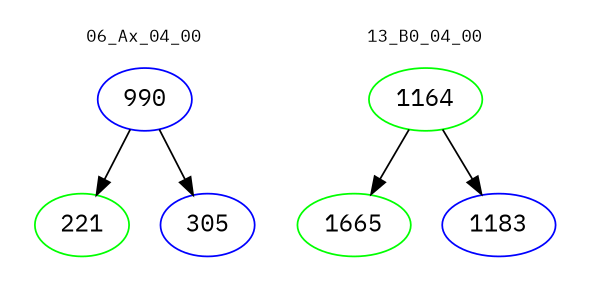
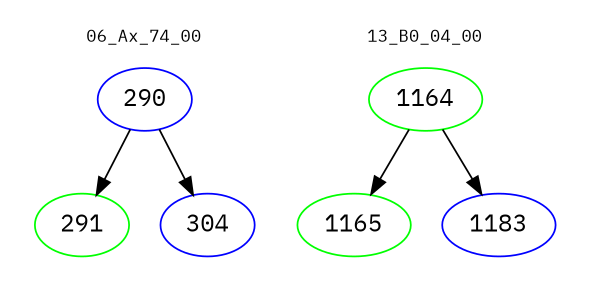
cluster "06_Ax_04_00": label "06_Ax_04_00" -> "06_Ax_74_00"
node "990": label "990" -> "290"
node "221": label "221" -> "291"
node "305": label "305" -> "304"
node "1665": label "1665" -> "1165"
